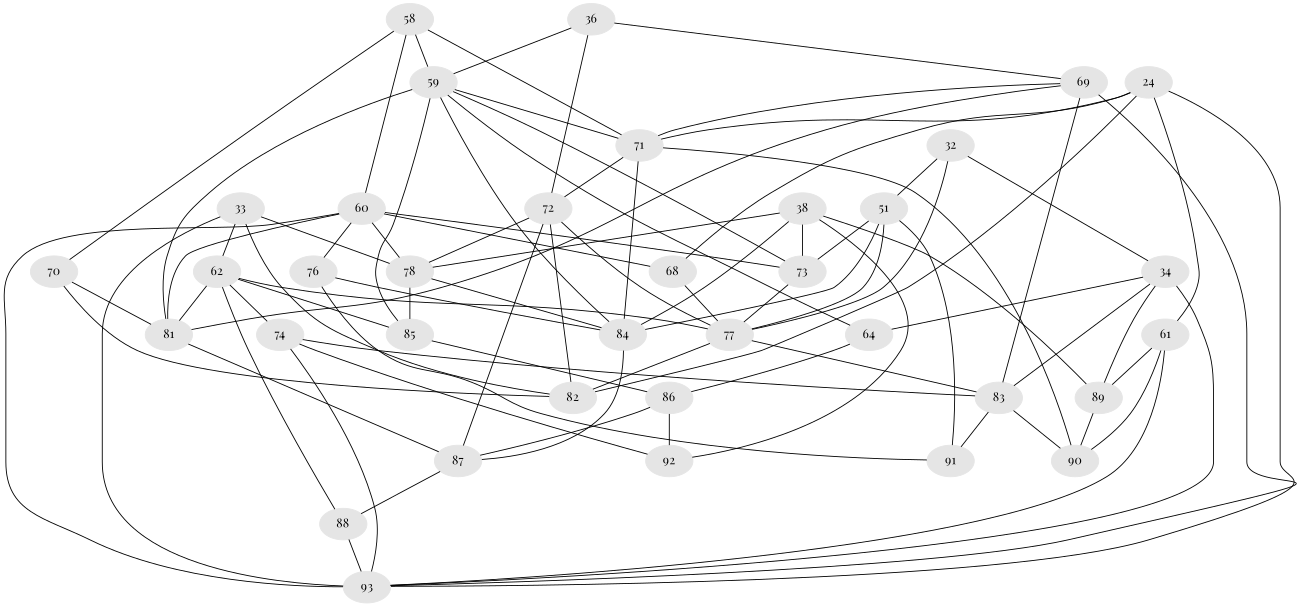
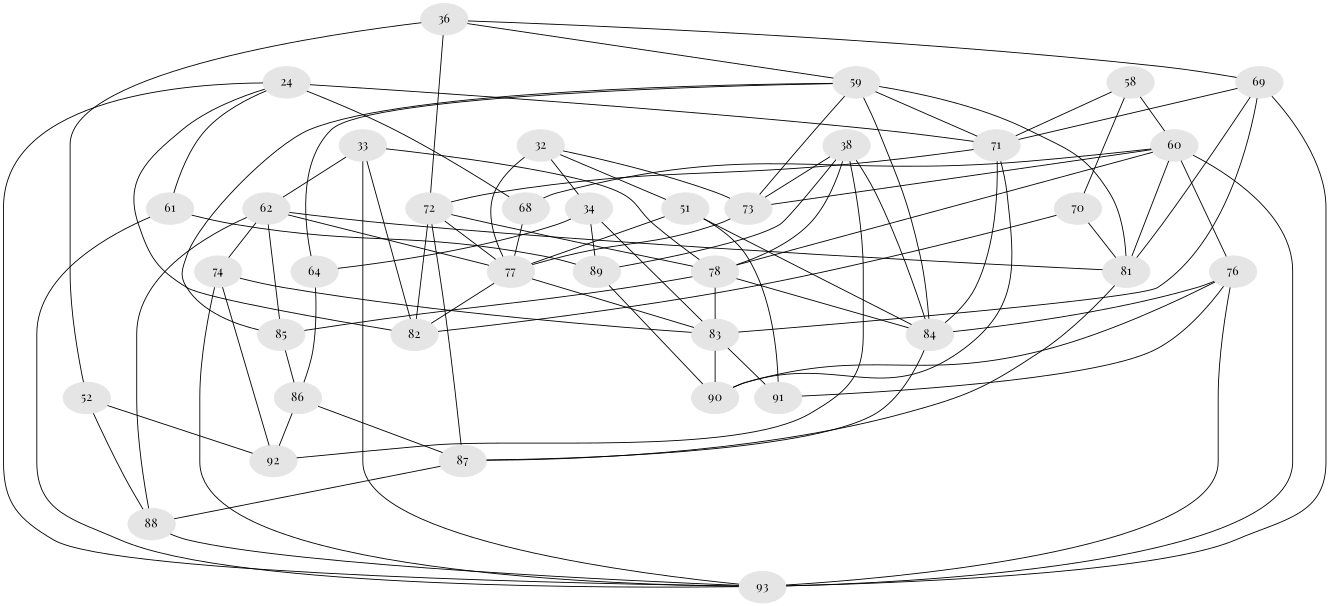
edge "58" -- "59": removed
edge "51" -- "73": now "32" -- "73"
edge "78" -- "83": added
node "52": added
edge "61" -- "90": now "76" -- "90"
edge "34" -- "93": now "76" -- "93"
